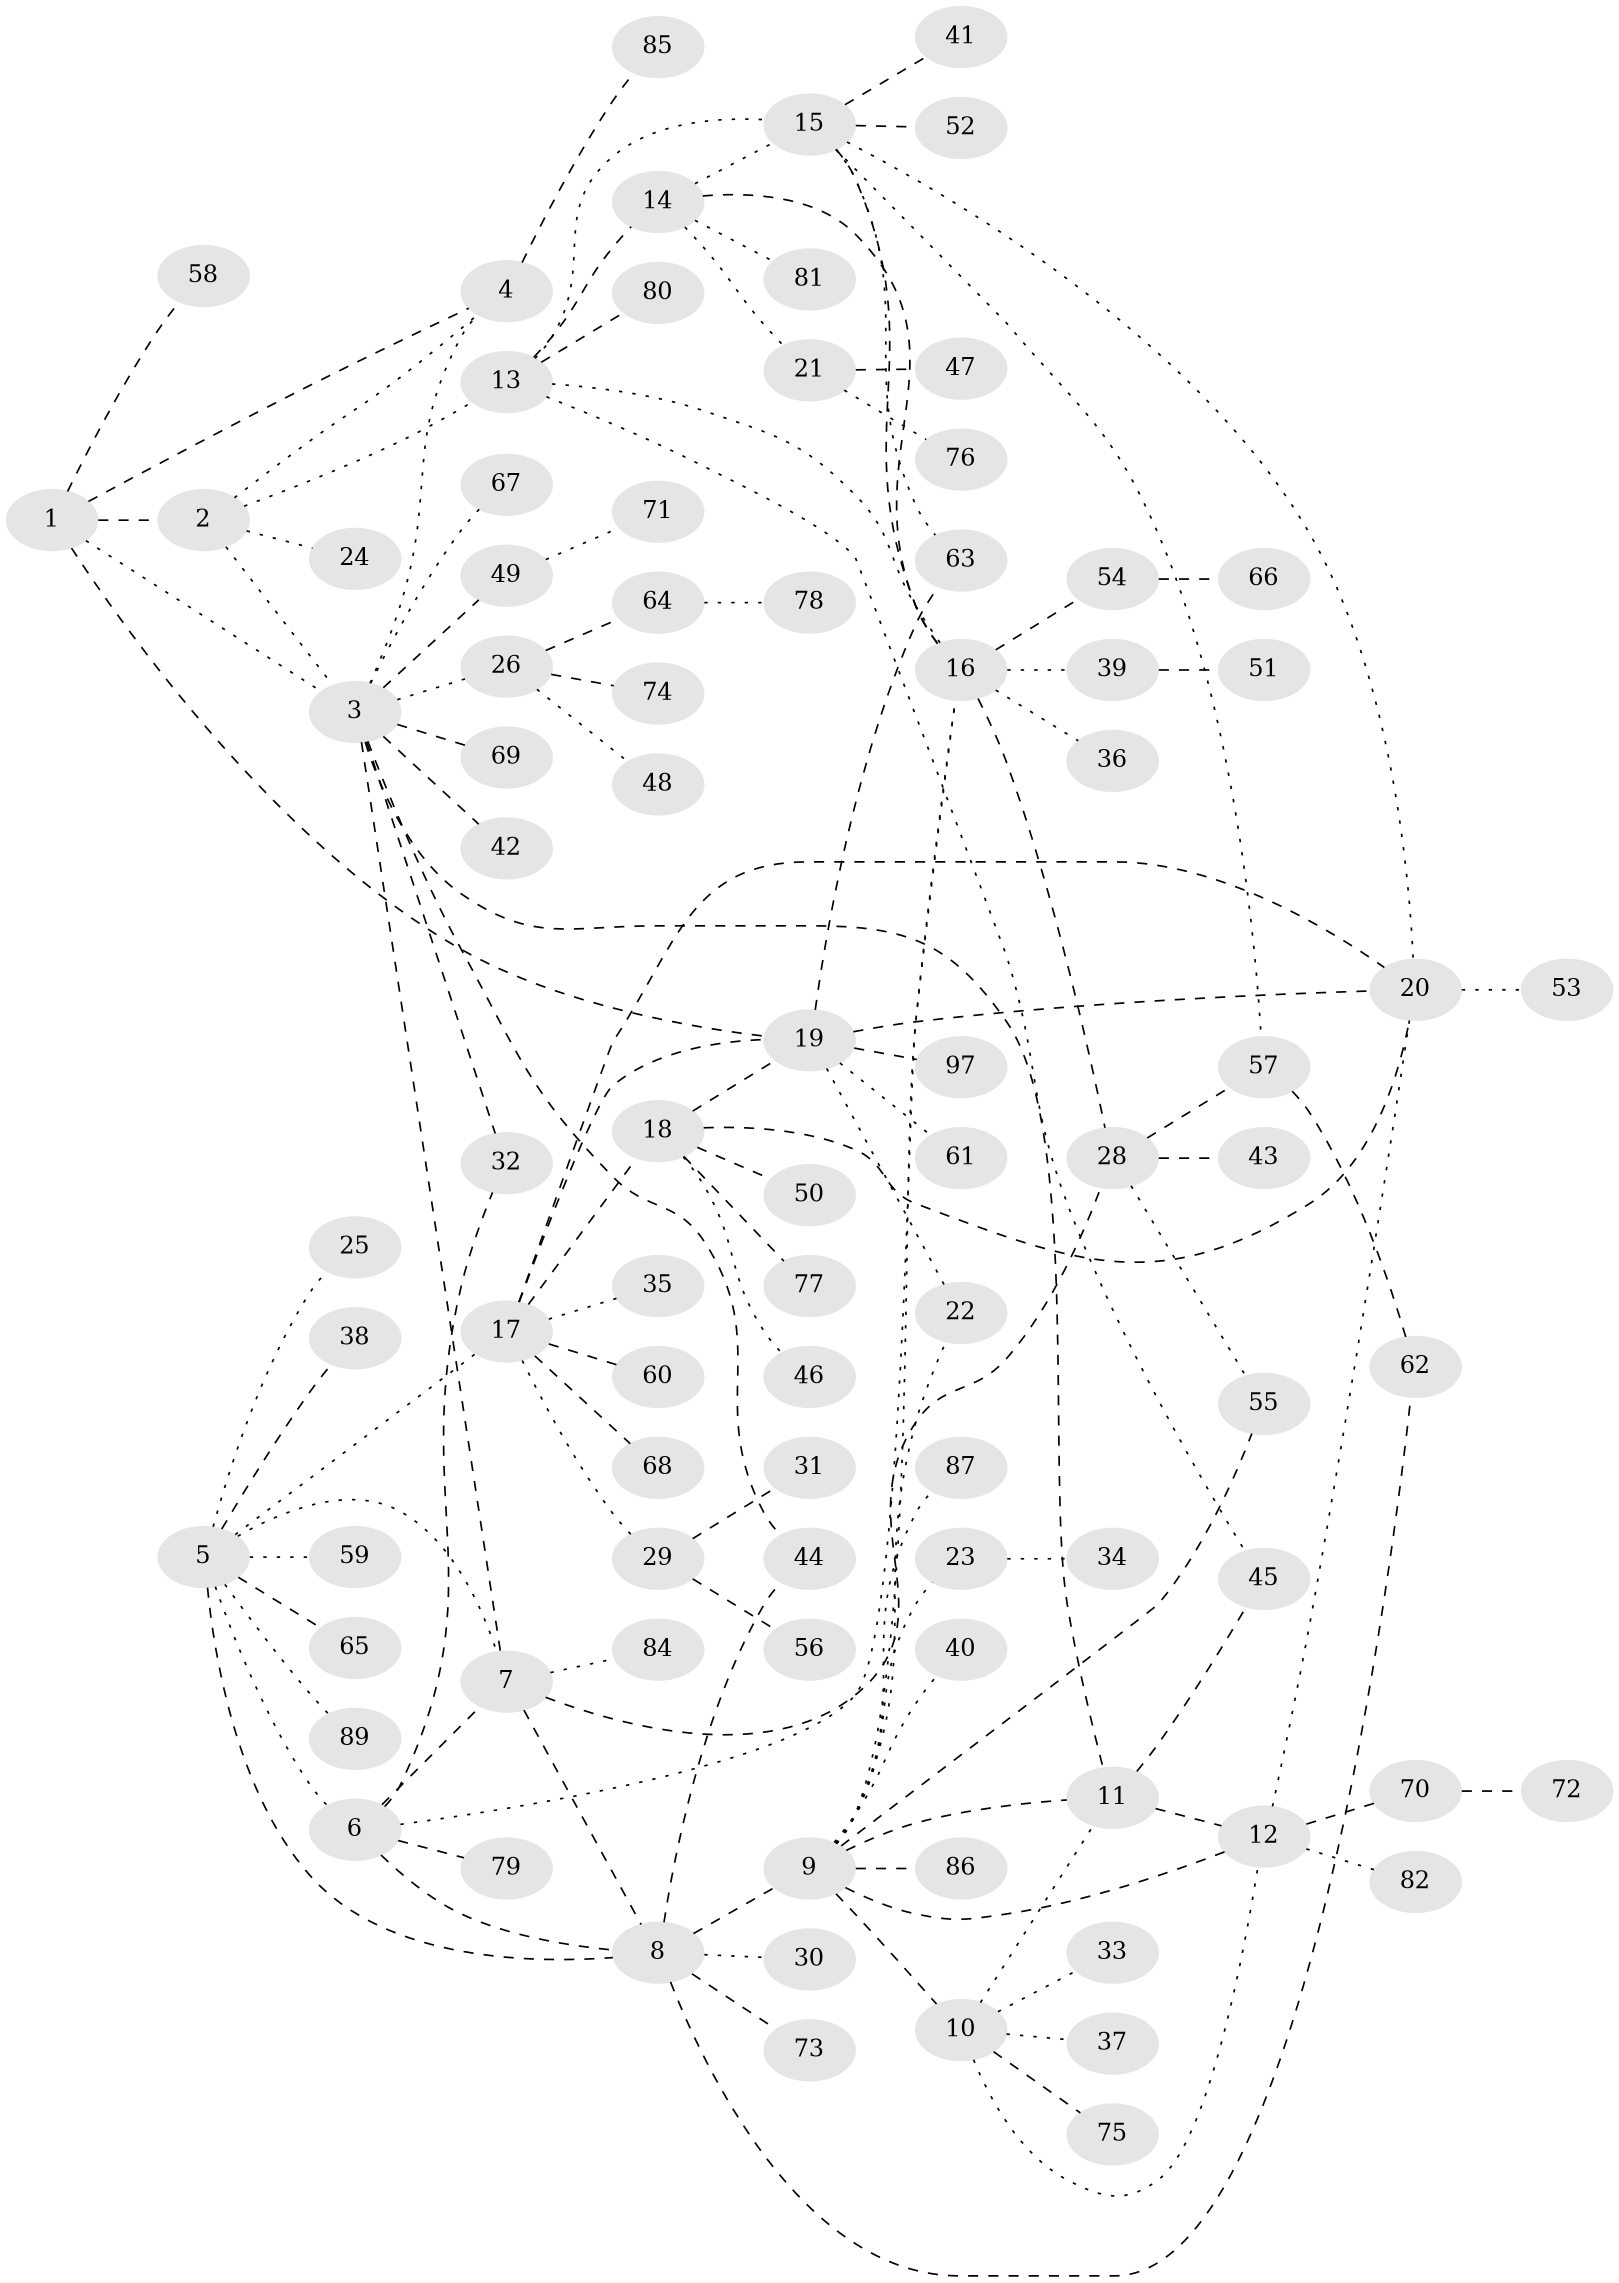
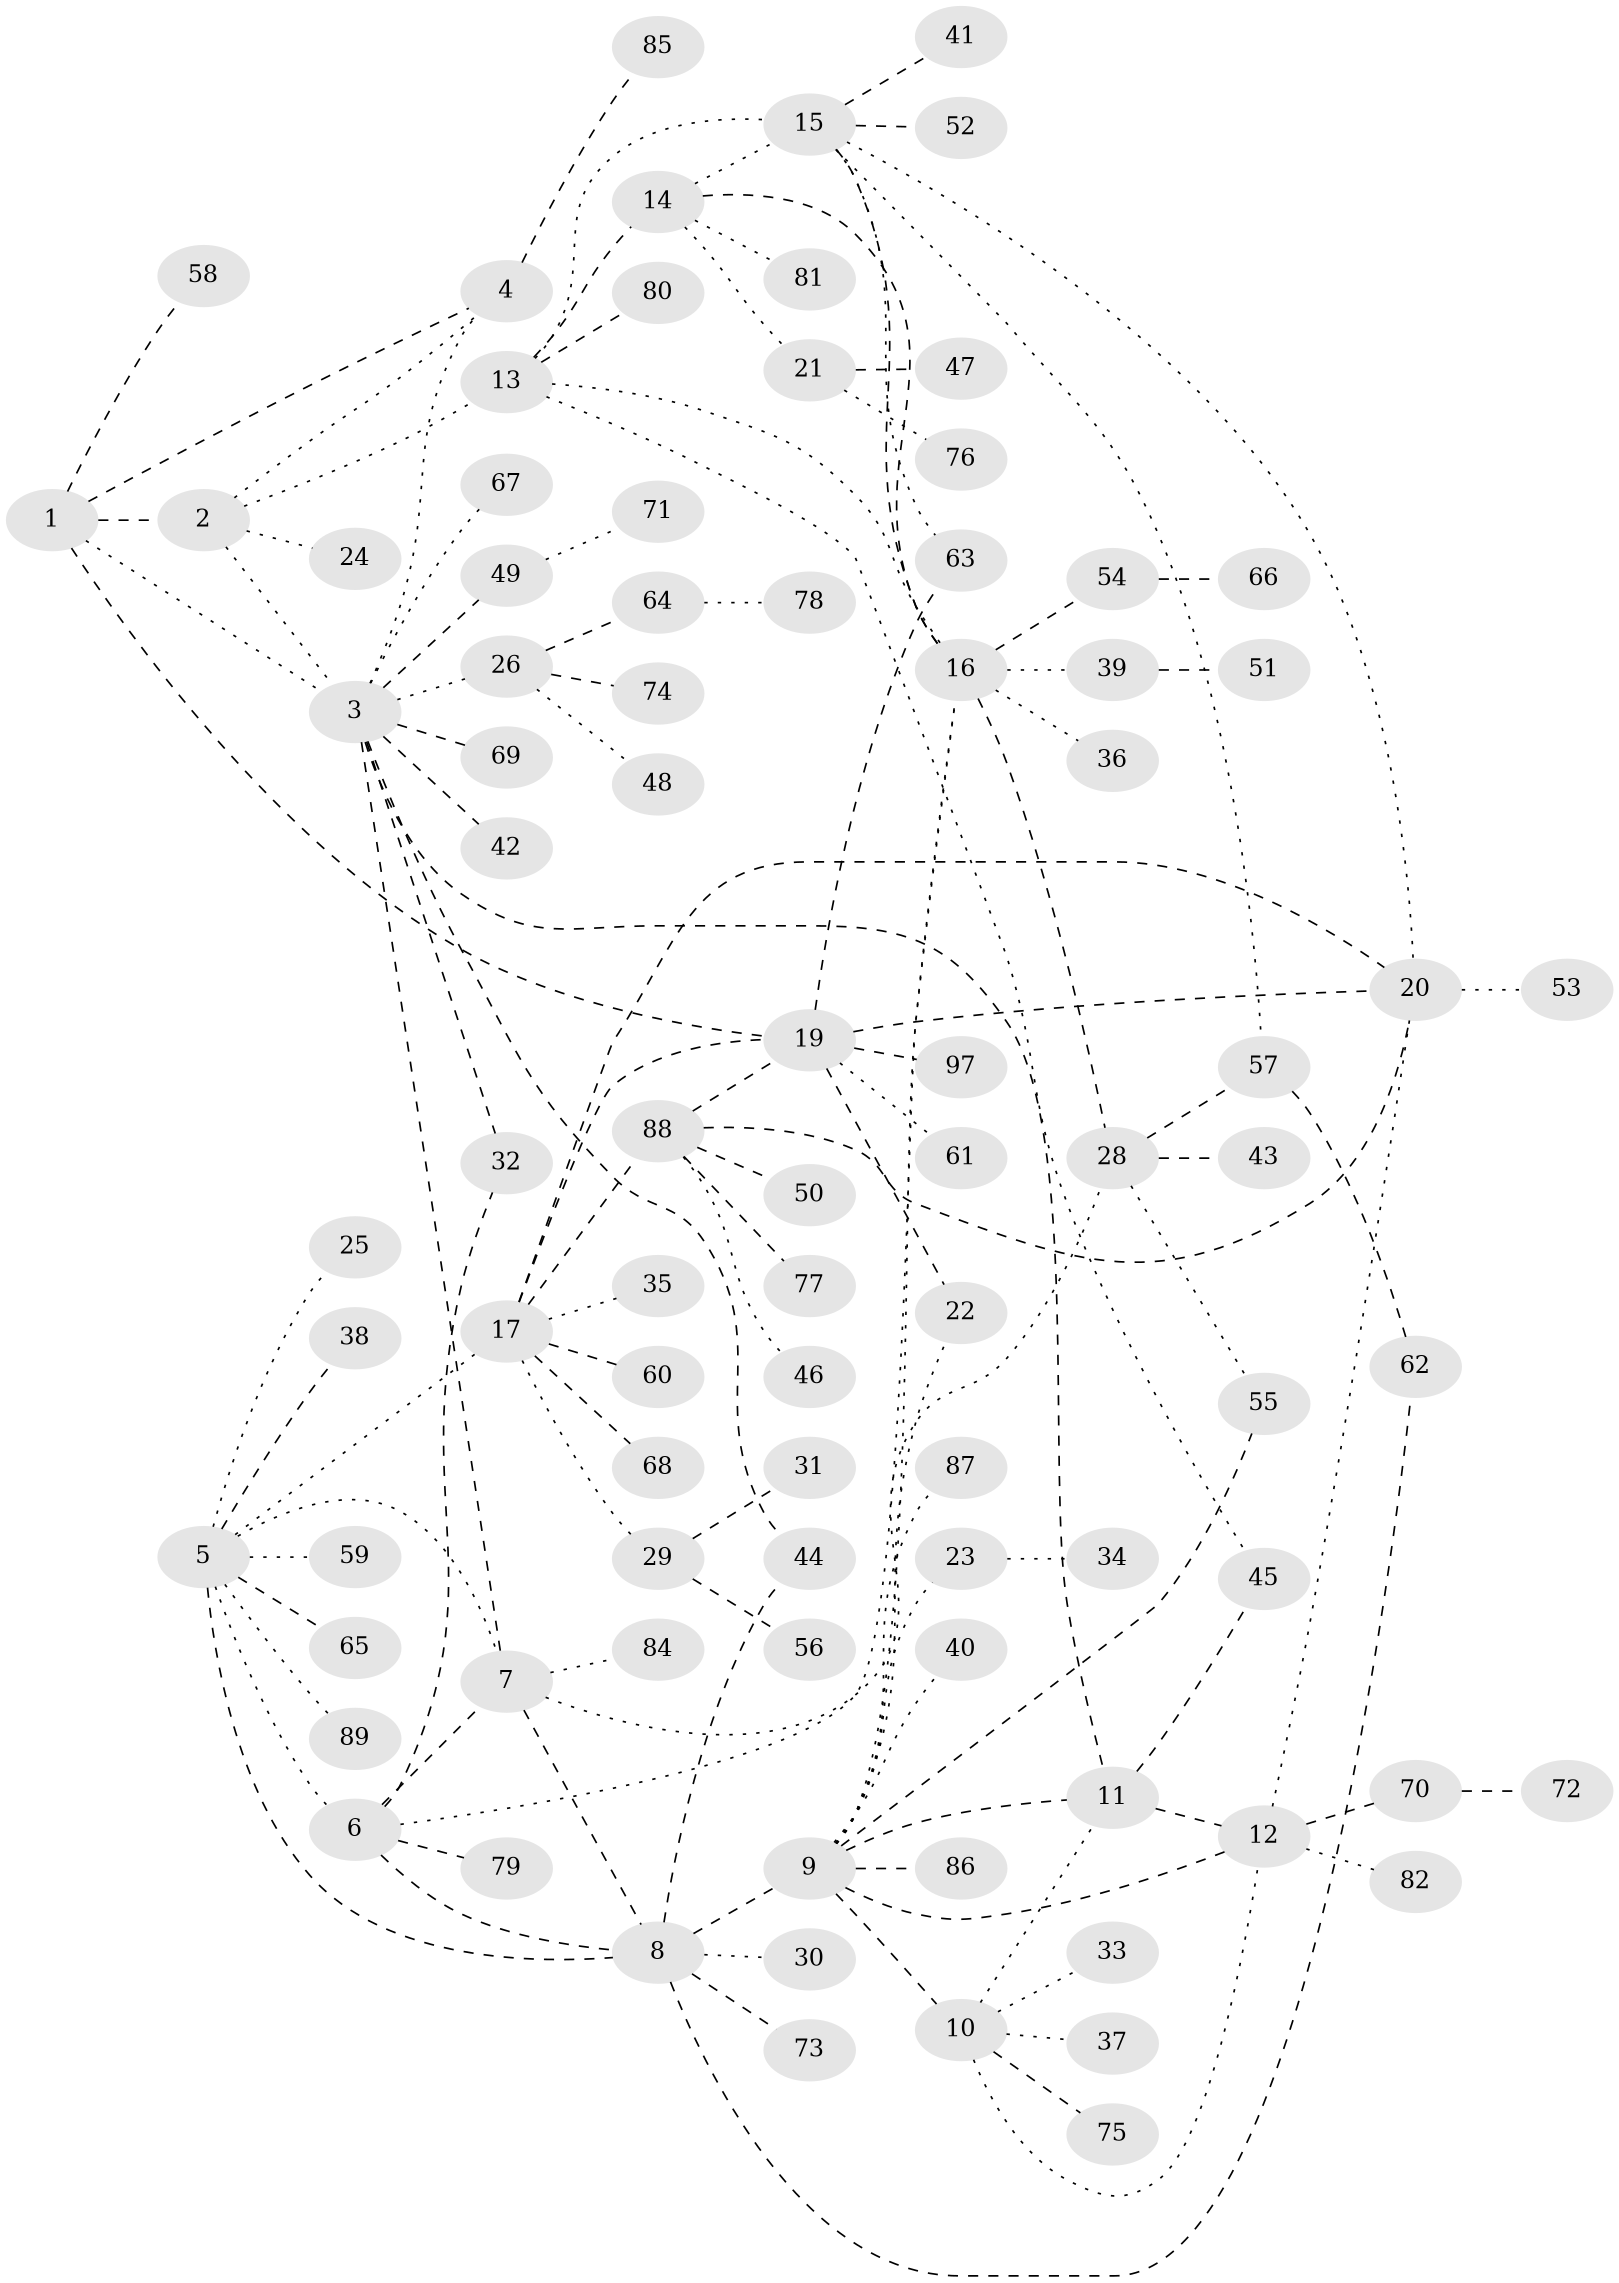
node "18": label "18" -> "88"
edge "19" -- "22": style dotted -> dashed
edge "28" -- "7": style dashed -> dotted
